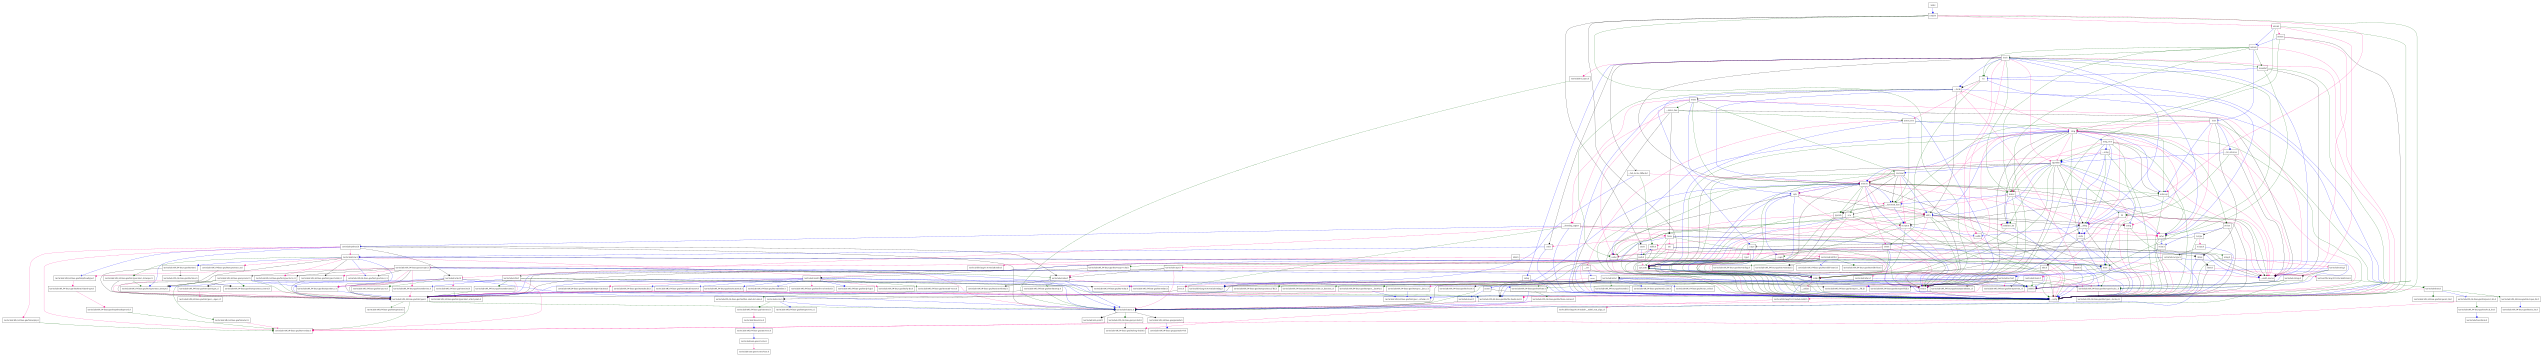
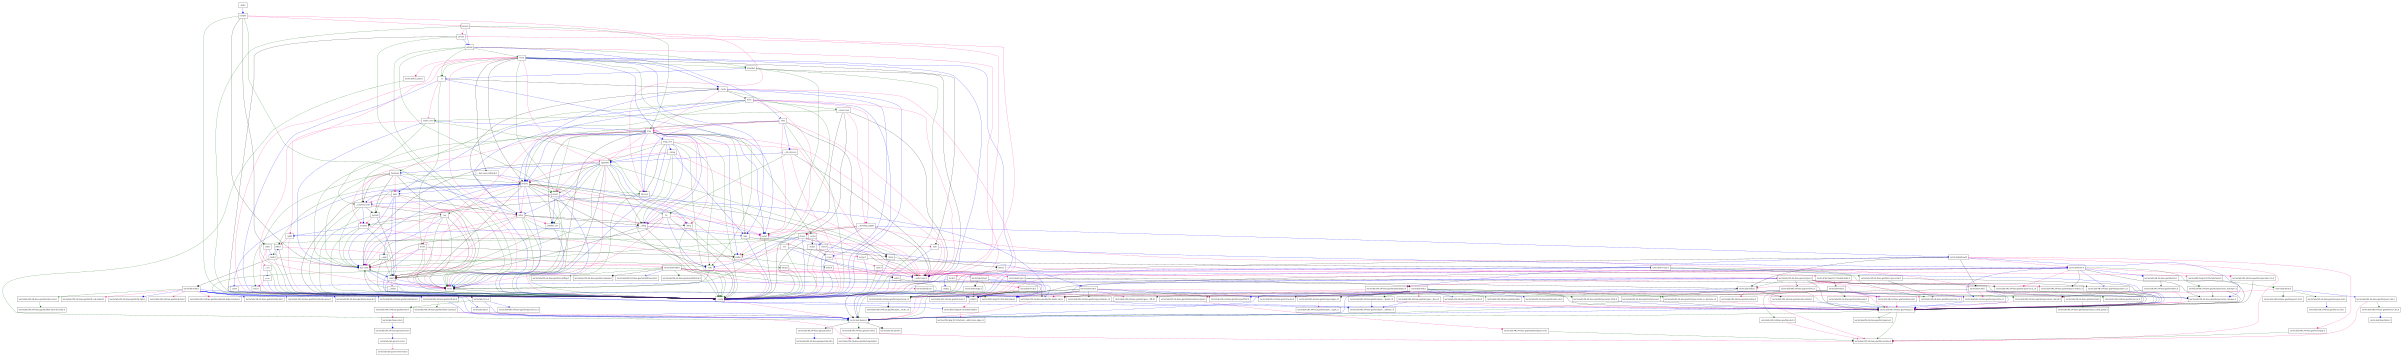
edge "cstdint" -> "stdint.h": added
